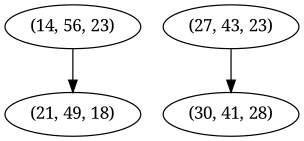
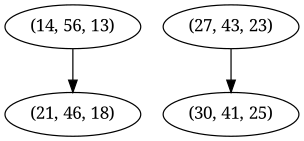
node "(14, 56, 23)": label "(14, 56, 23)" -> "(14, 56, 13)"
node "(21, 49, 18)": label "(21, 49, 18)" -> "(21, 46, 18)"
node "(30, 41, 28)": label "(30, 41, 28)" -> "(30, 41, 25)"
